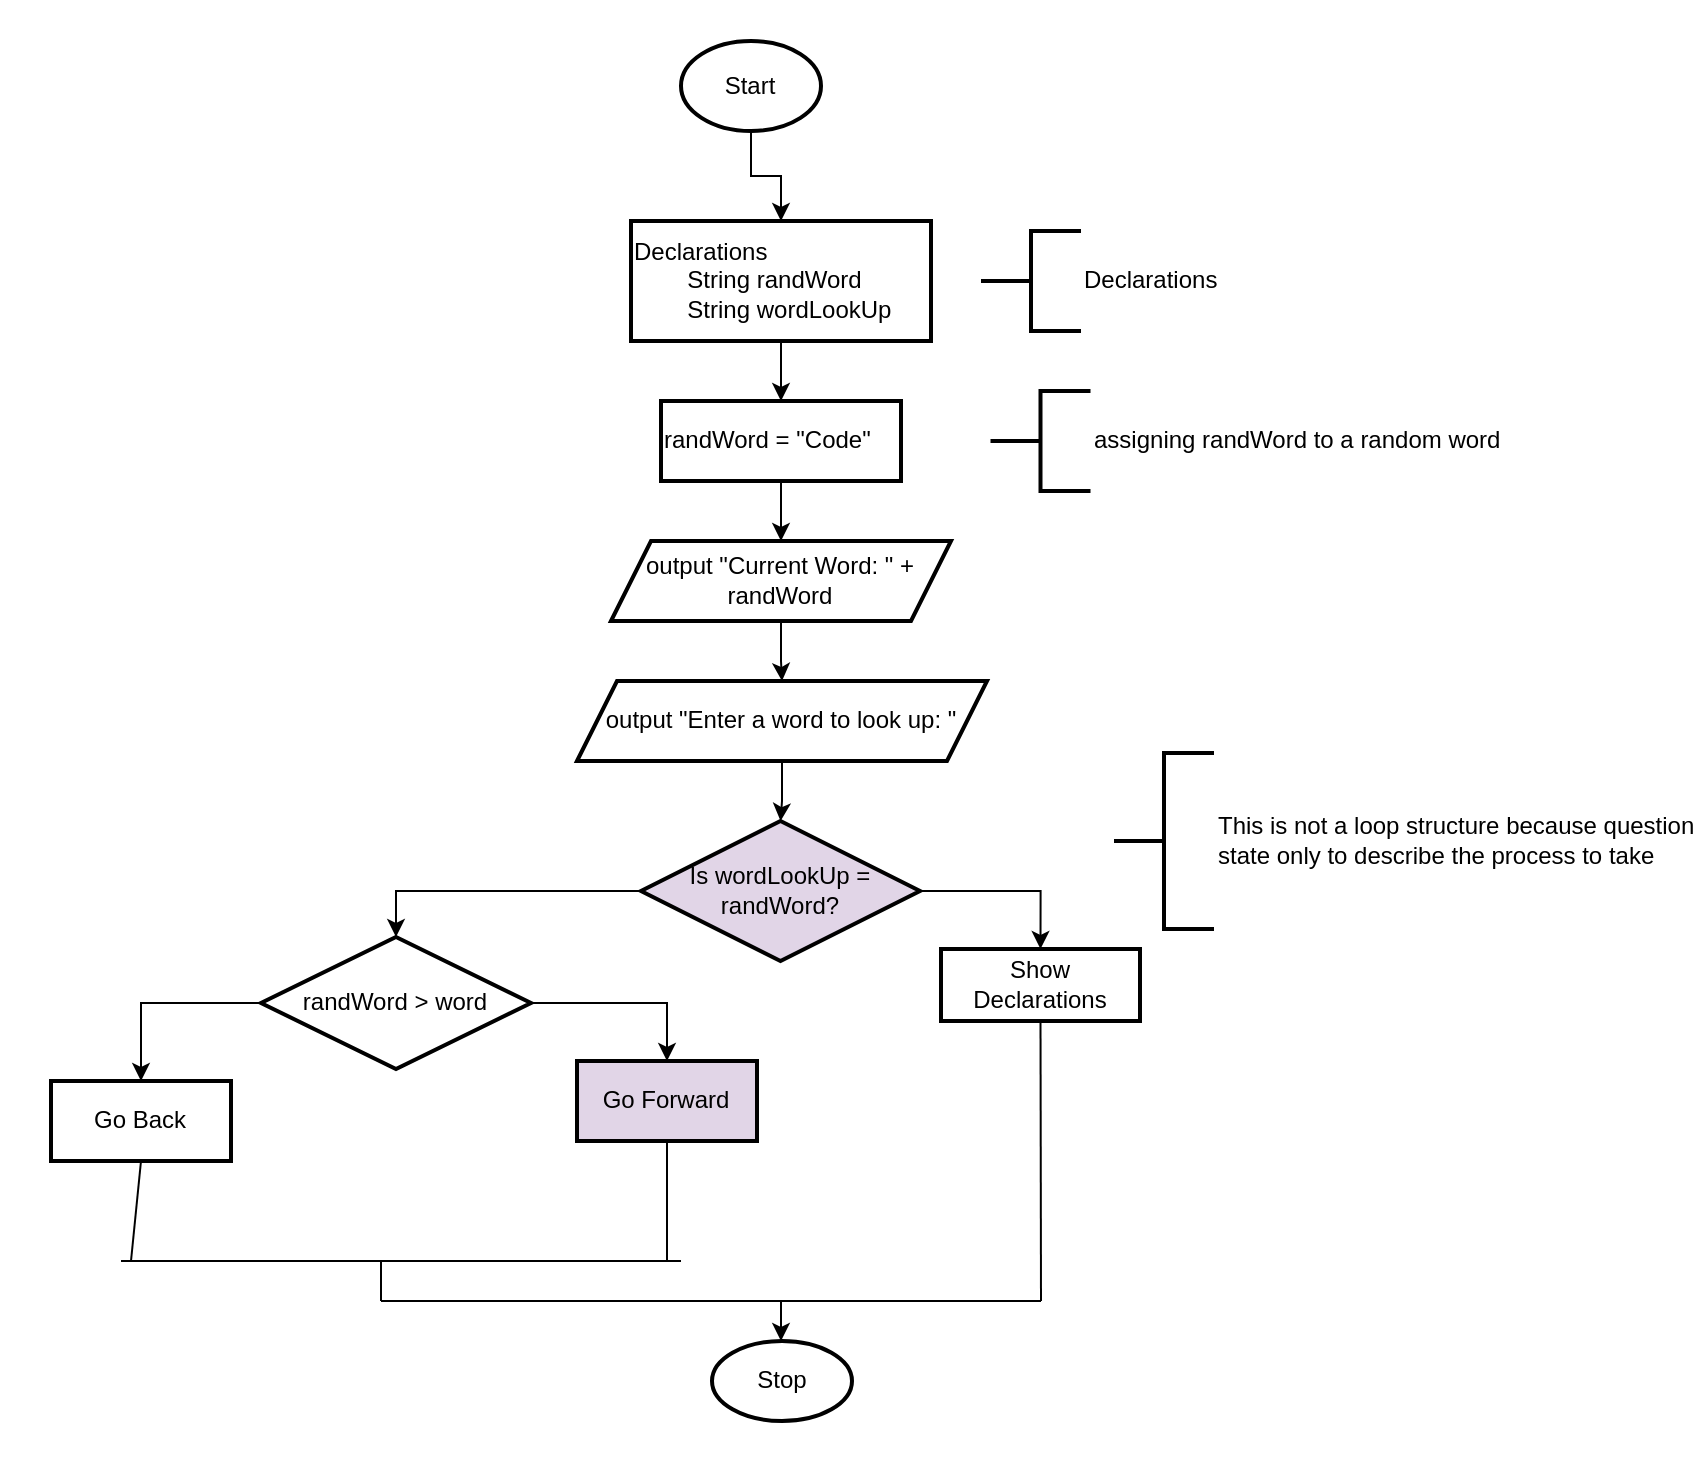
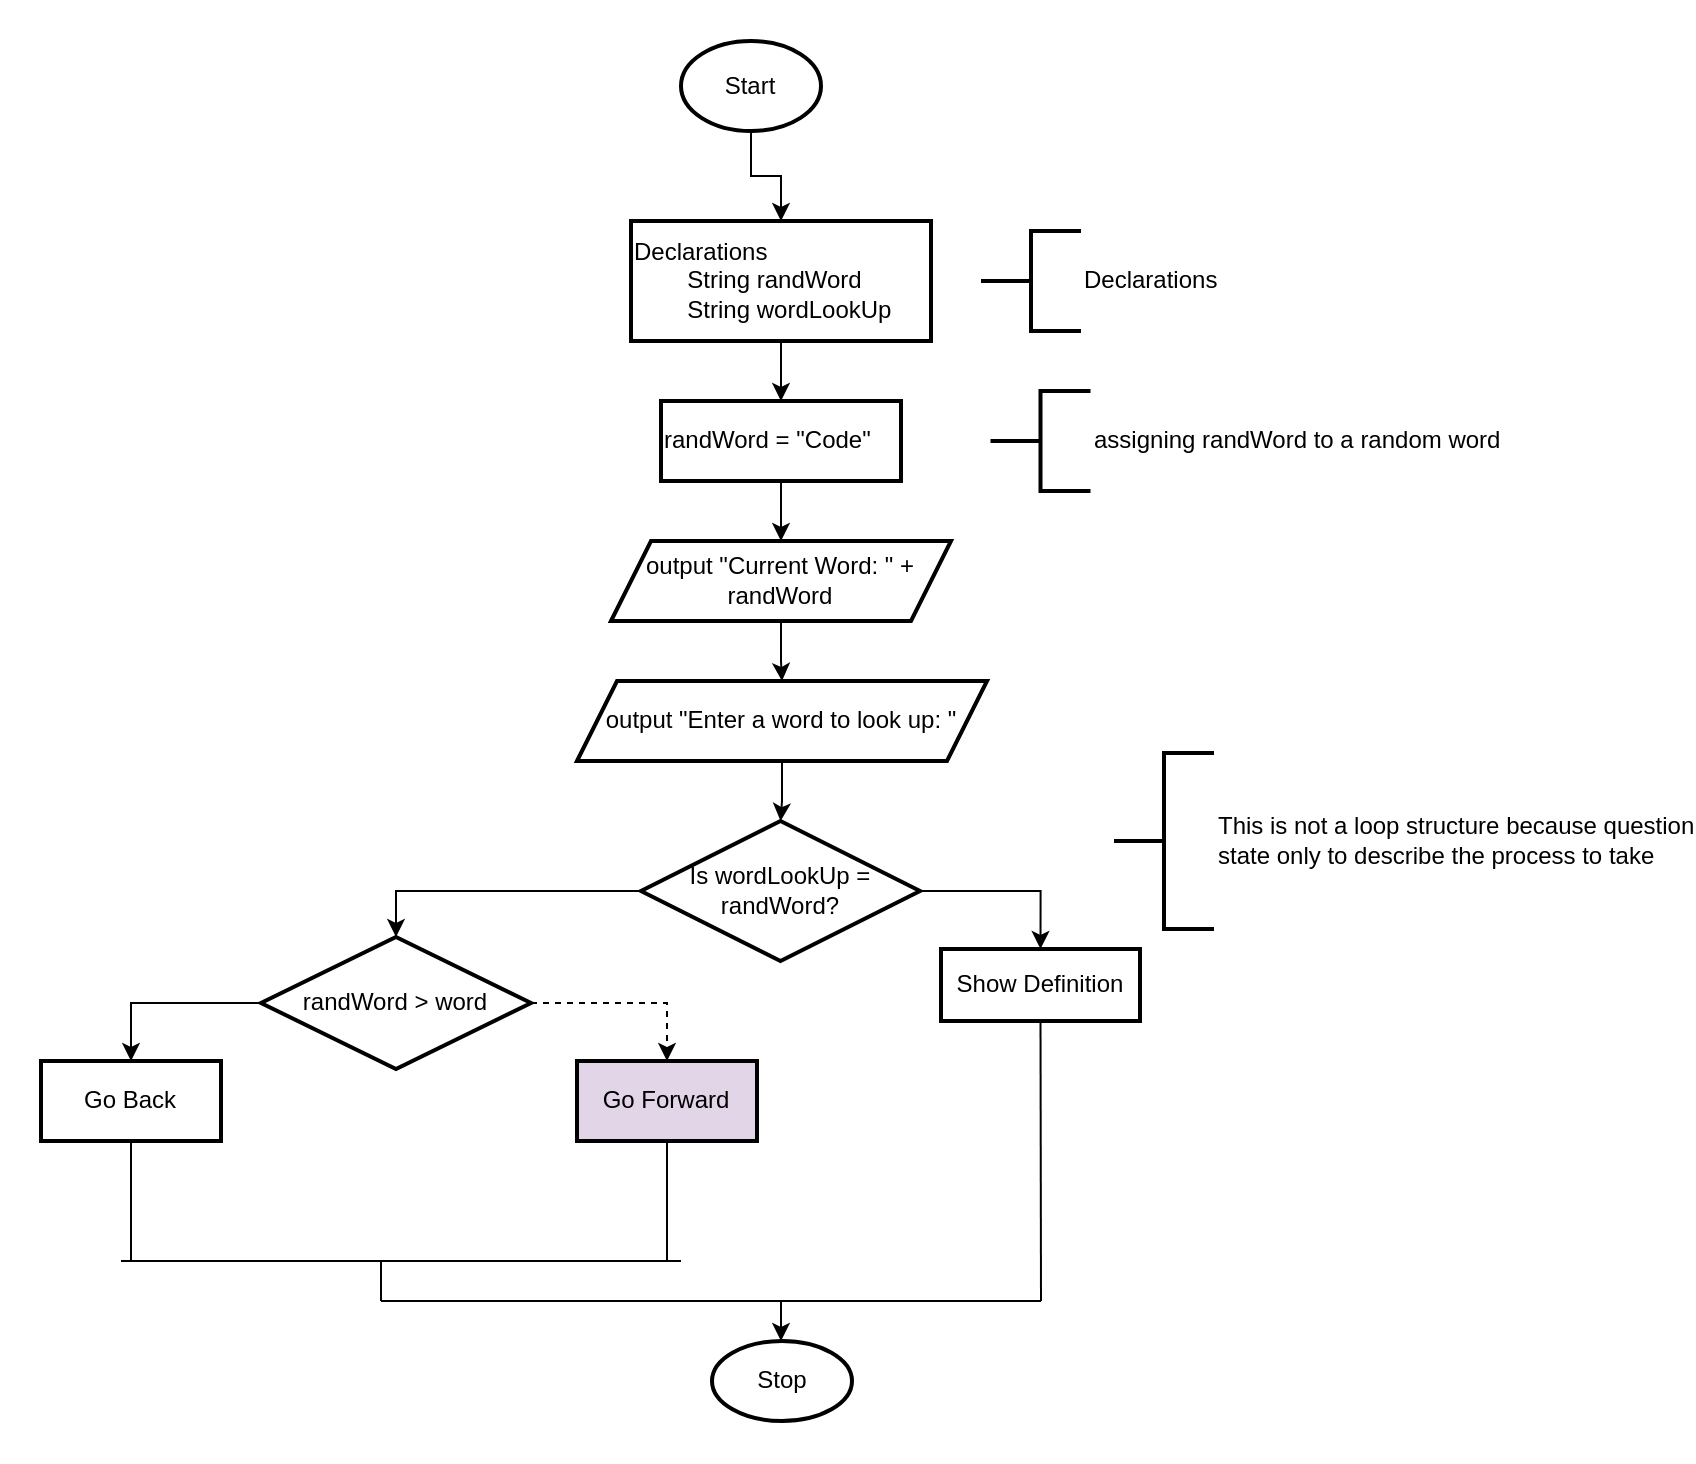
node "Is wordLookUp = randWord?": fillcolor #e1d5e7 -> #ffffff
node "Show Declarations": label "Show Declarations" -> "Show Definition"
edge "randWord > word" -> "Go Forward": style solid -> dashed
node "Go Back": moved (141, 1121) -> (131, 1101)
